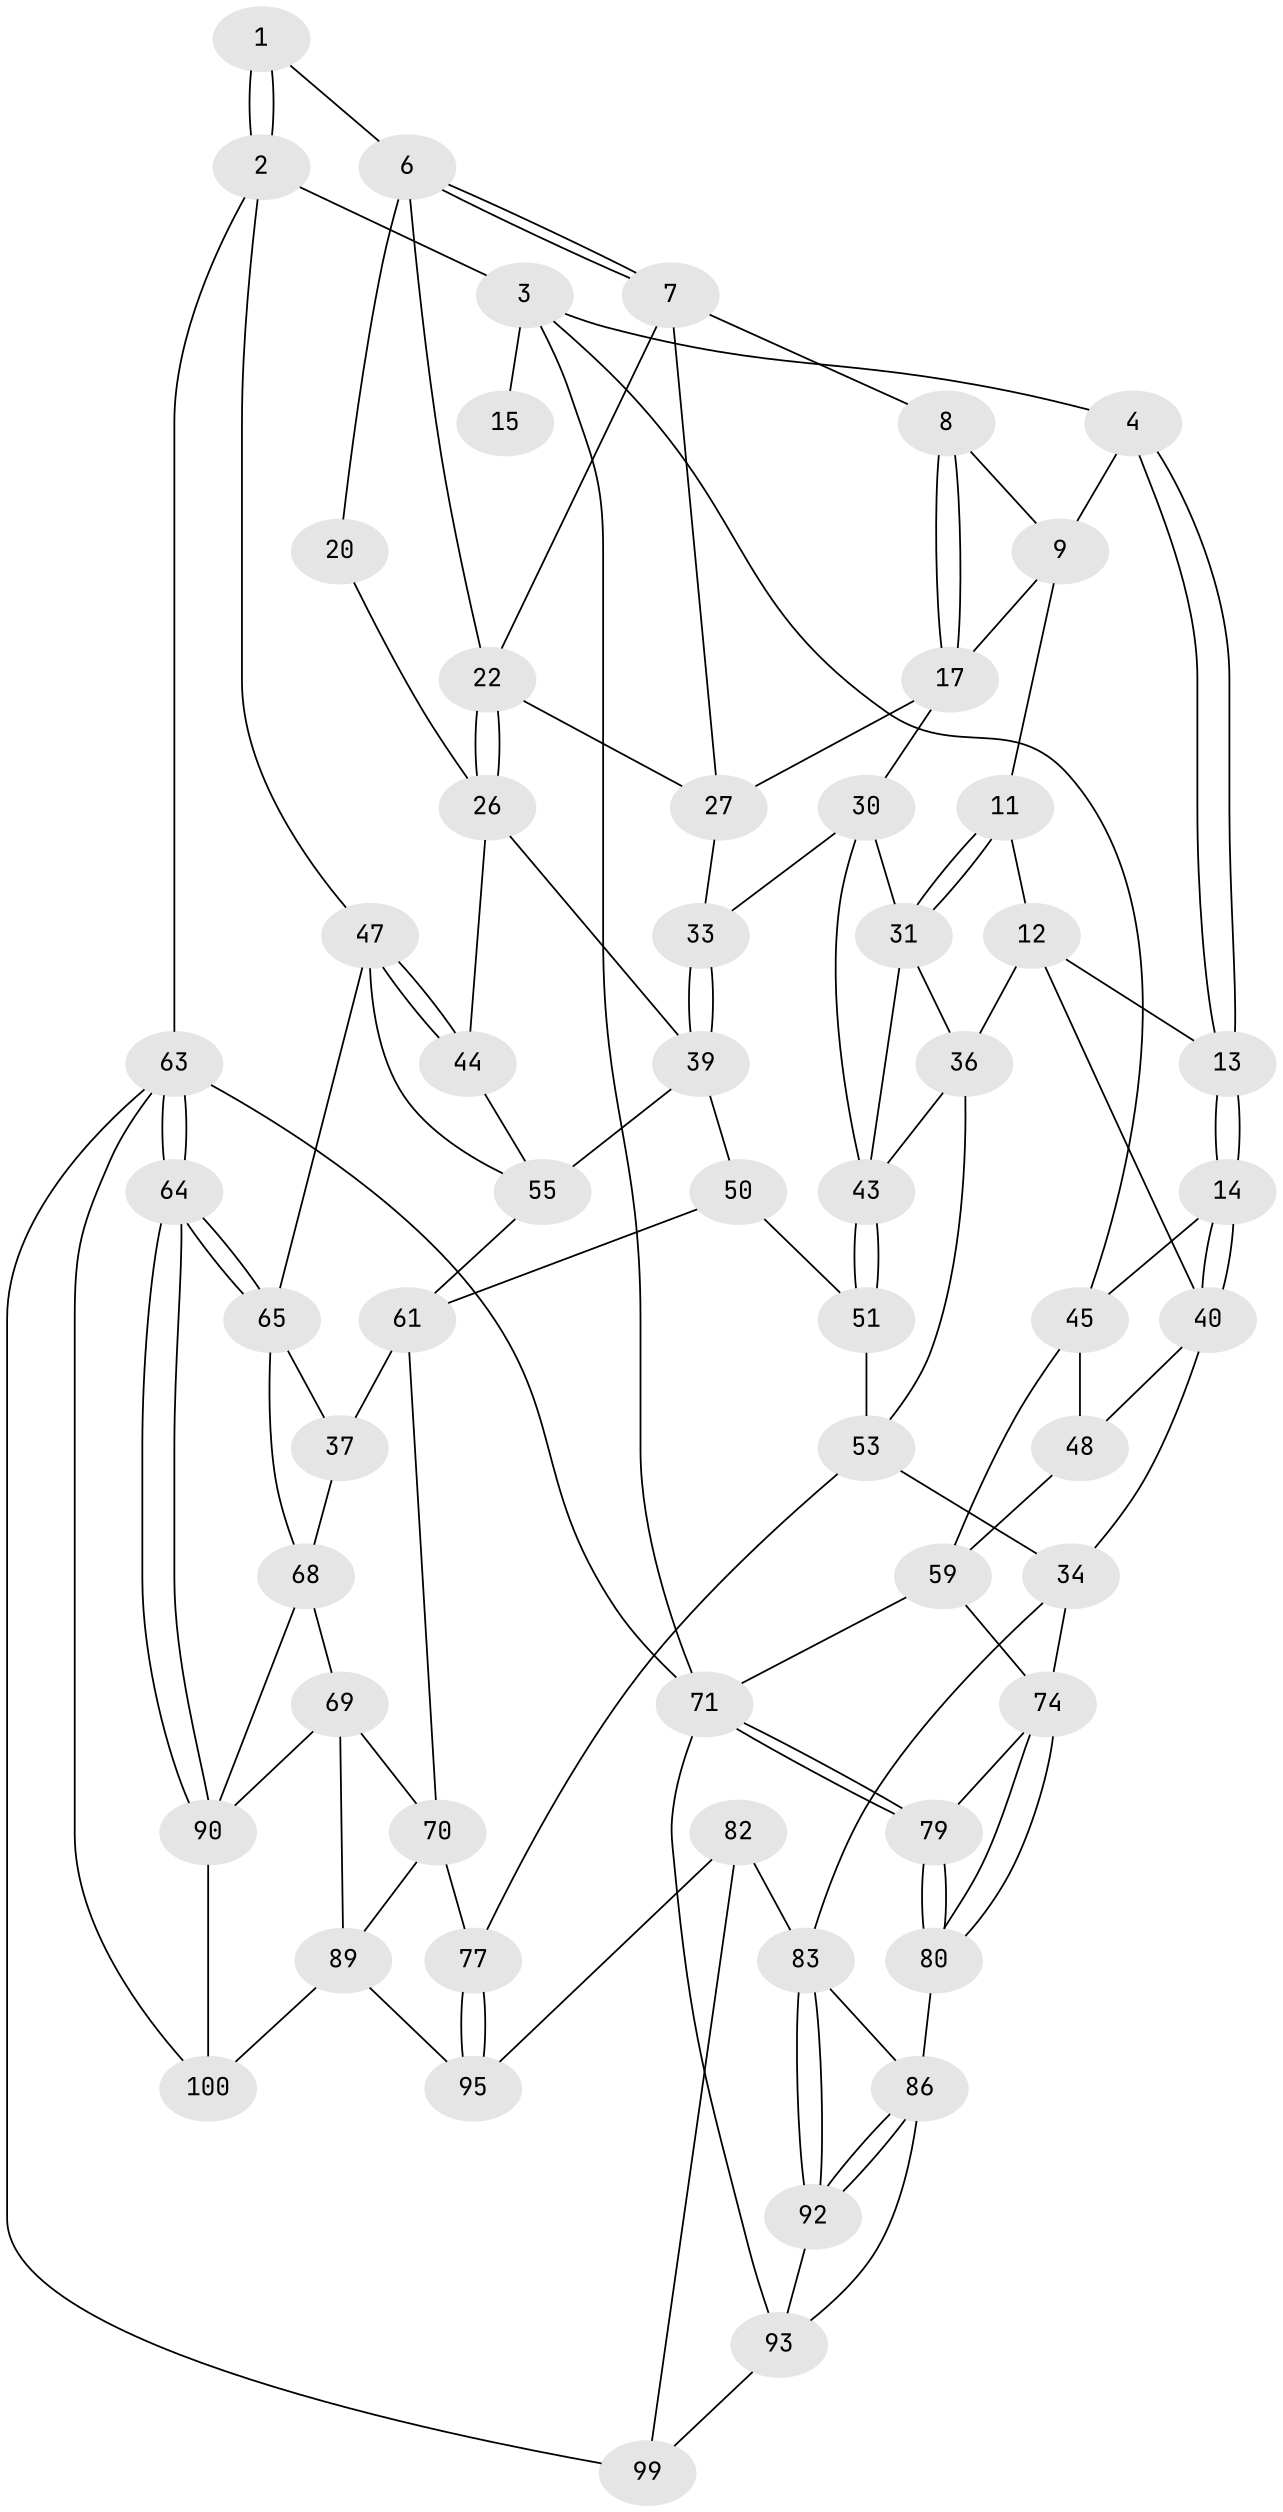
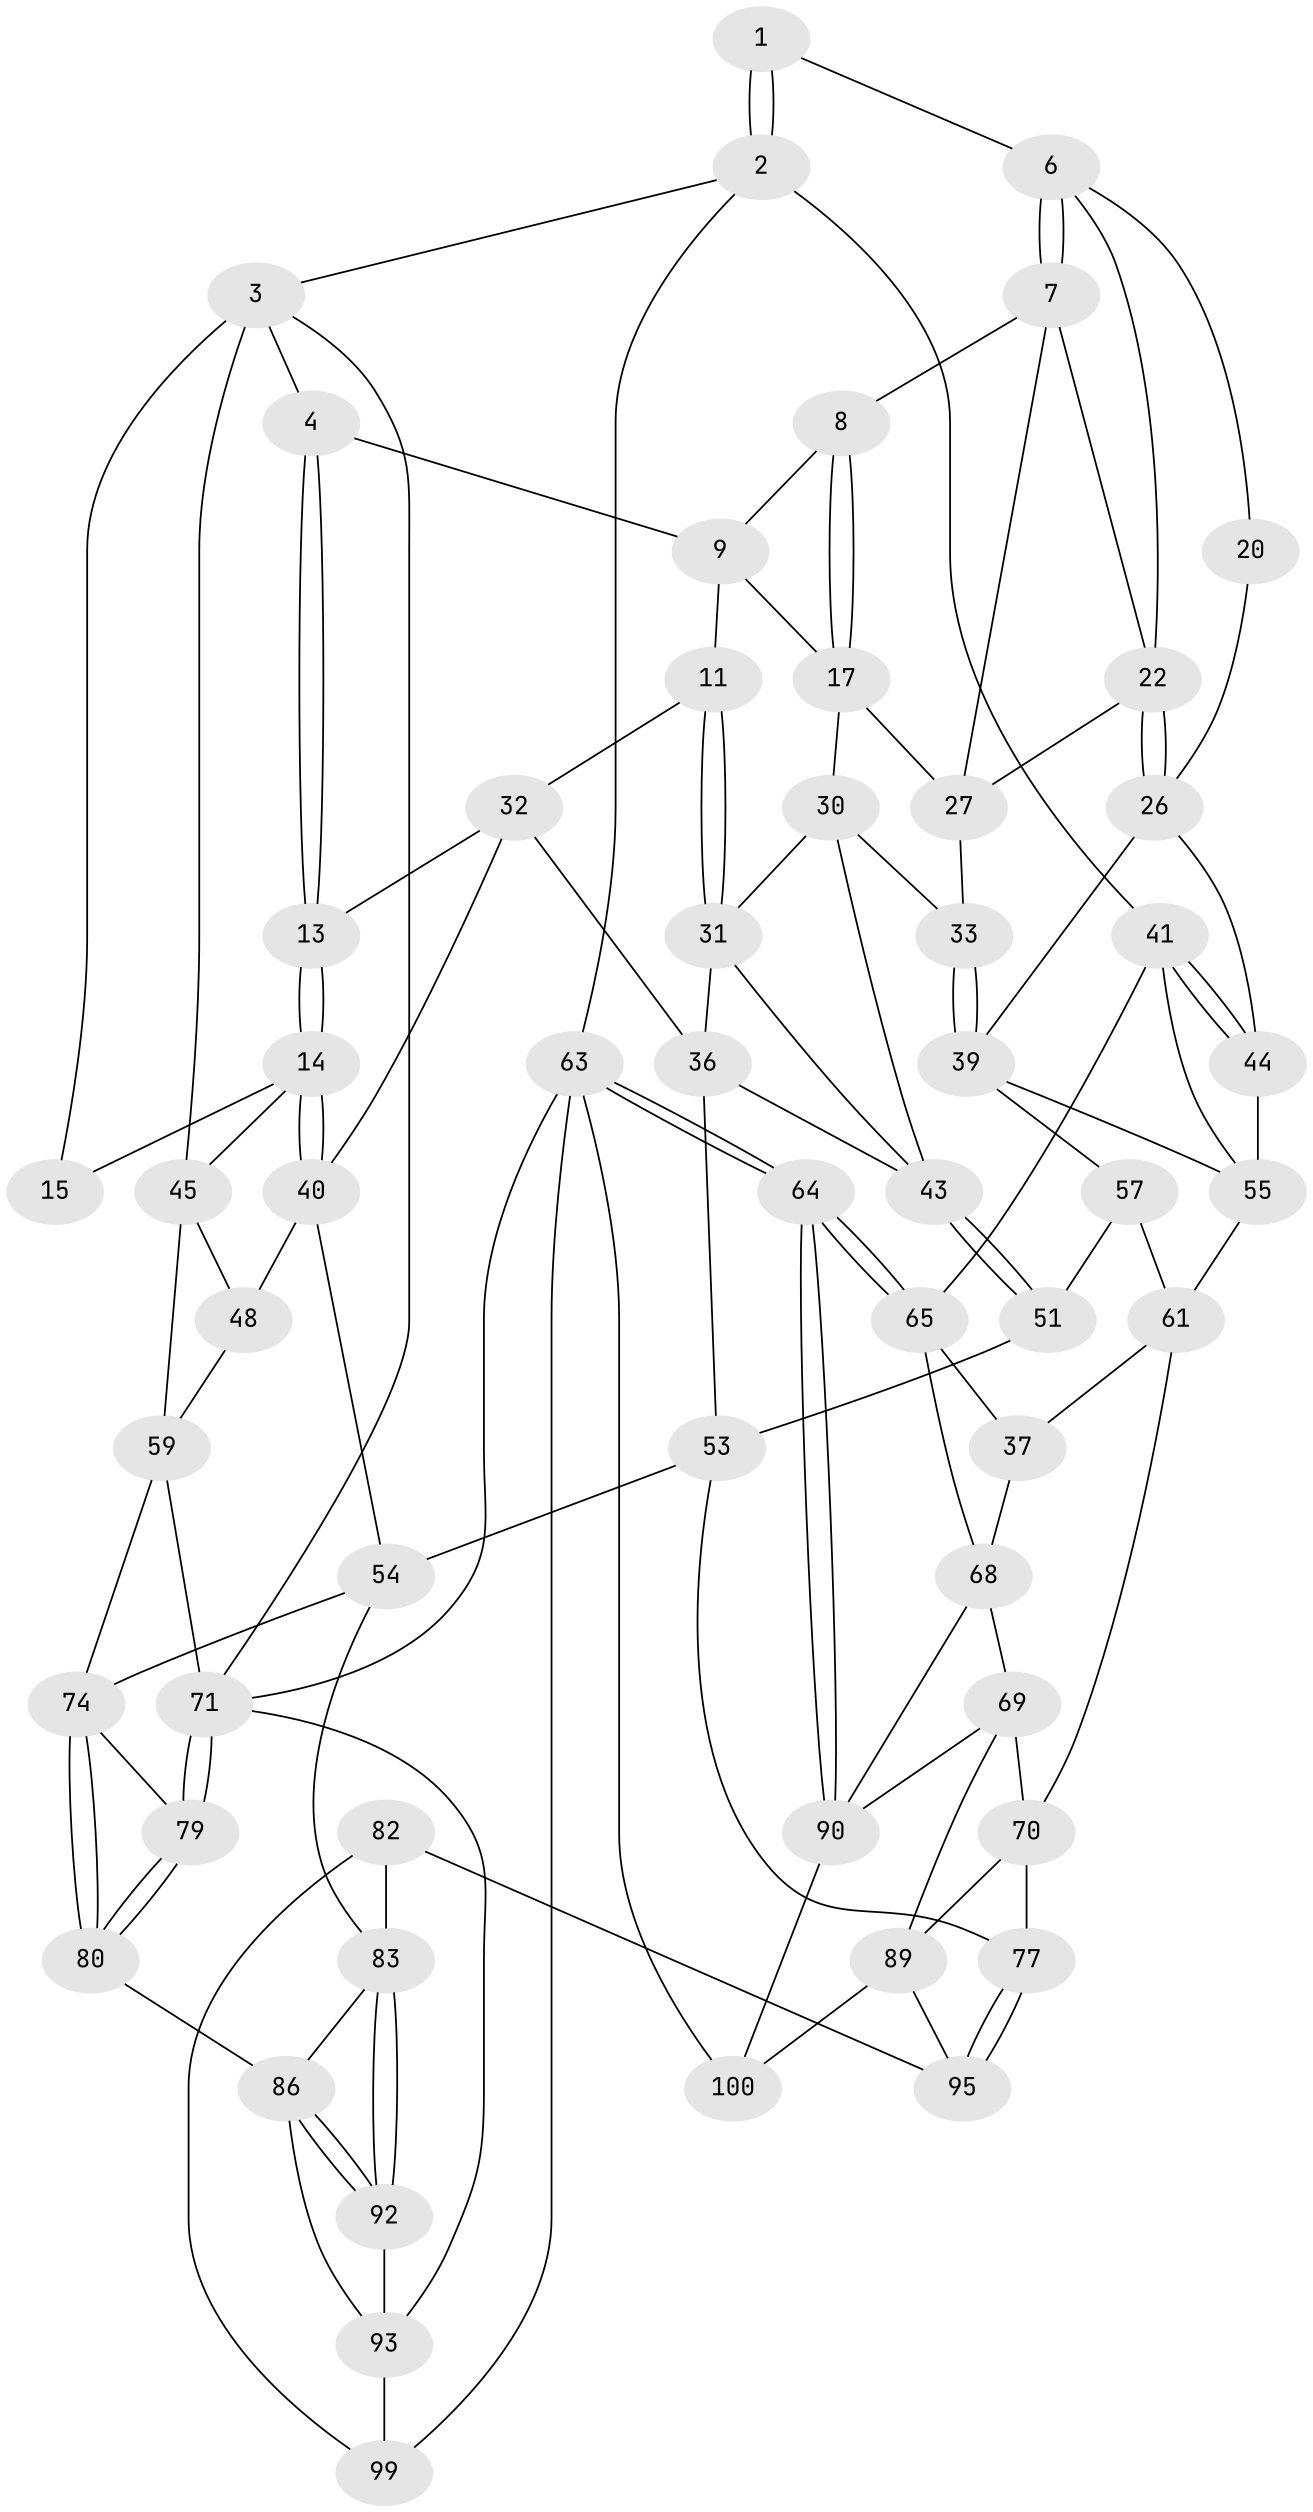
node "47": label "47" -> "41"
node "12": label "12" -> "32"
edge "14" -- "15": added
node "50": label "50" -> "57"
node "34": label "34" -> "54"
